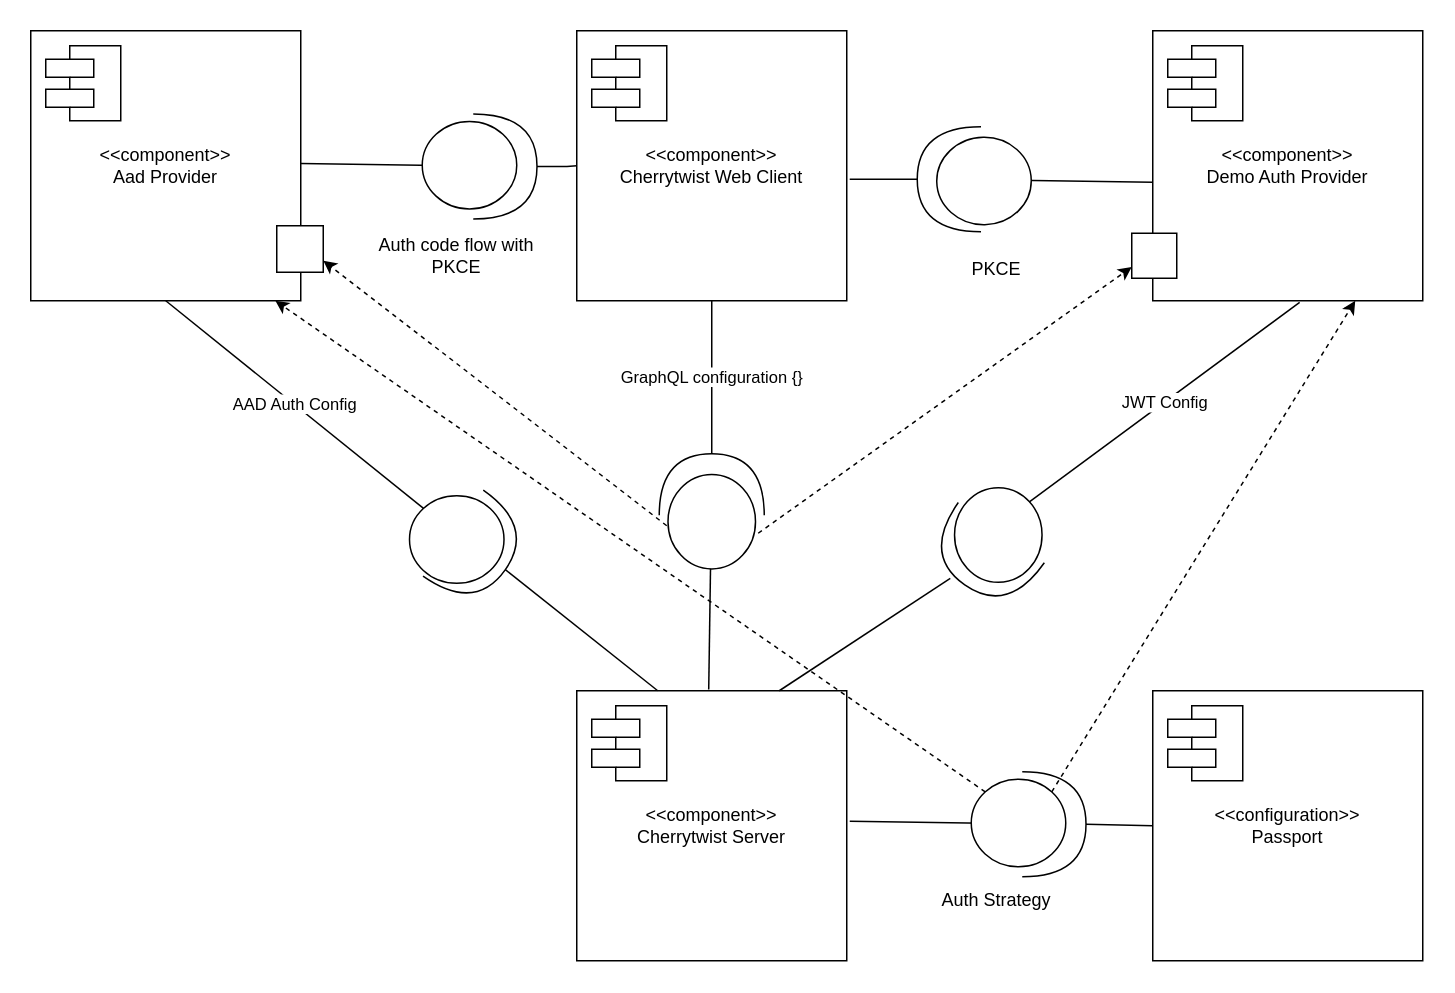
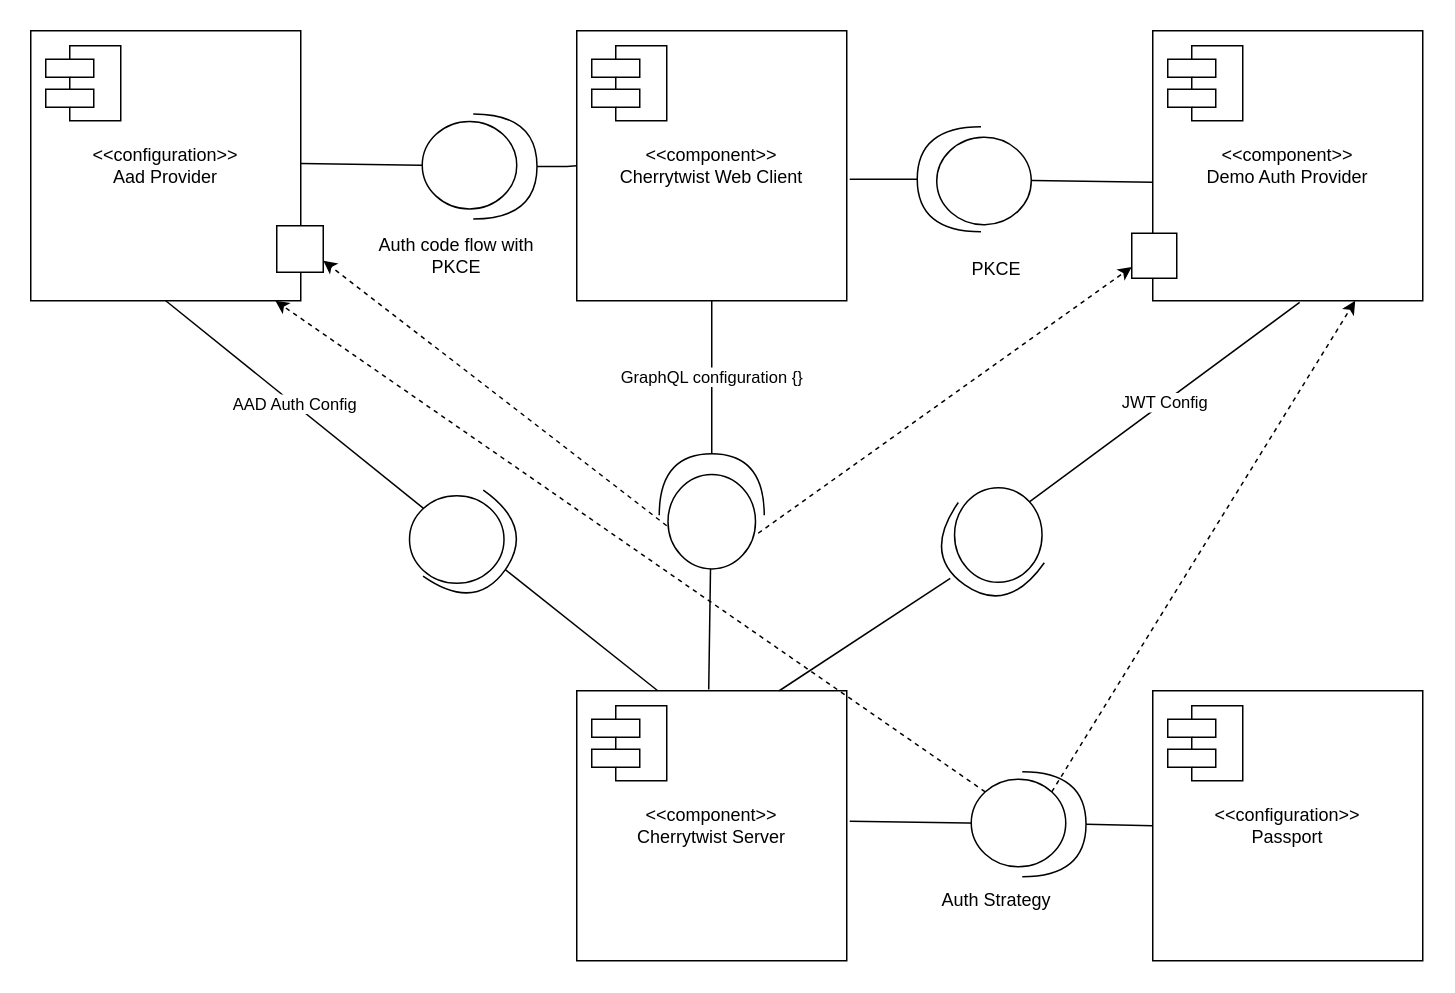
node "<<component>> Aad Provider": label "<<component>> Aad Provider" -> "<<configuration>> Aad Provider"
